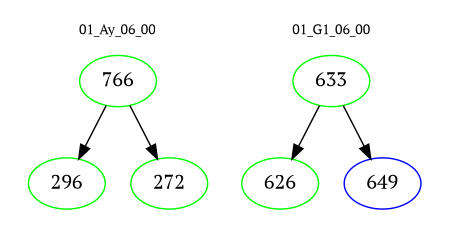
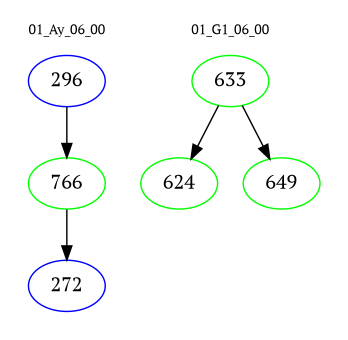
edge "766" -> "296": reversed
node "296": color green -> blue
node "272": color green -> blue
node "626": label "626" -> "624"
node "649": color blue -> green
